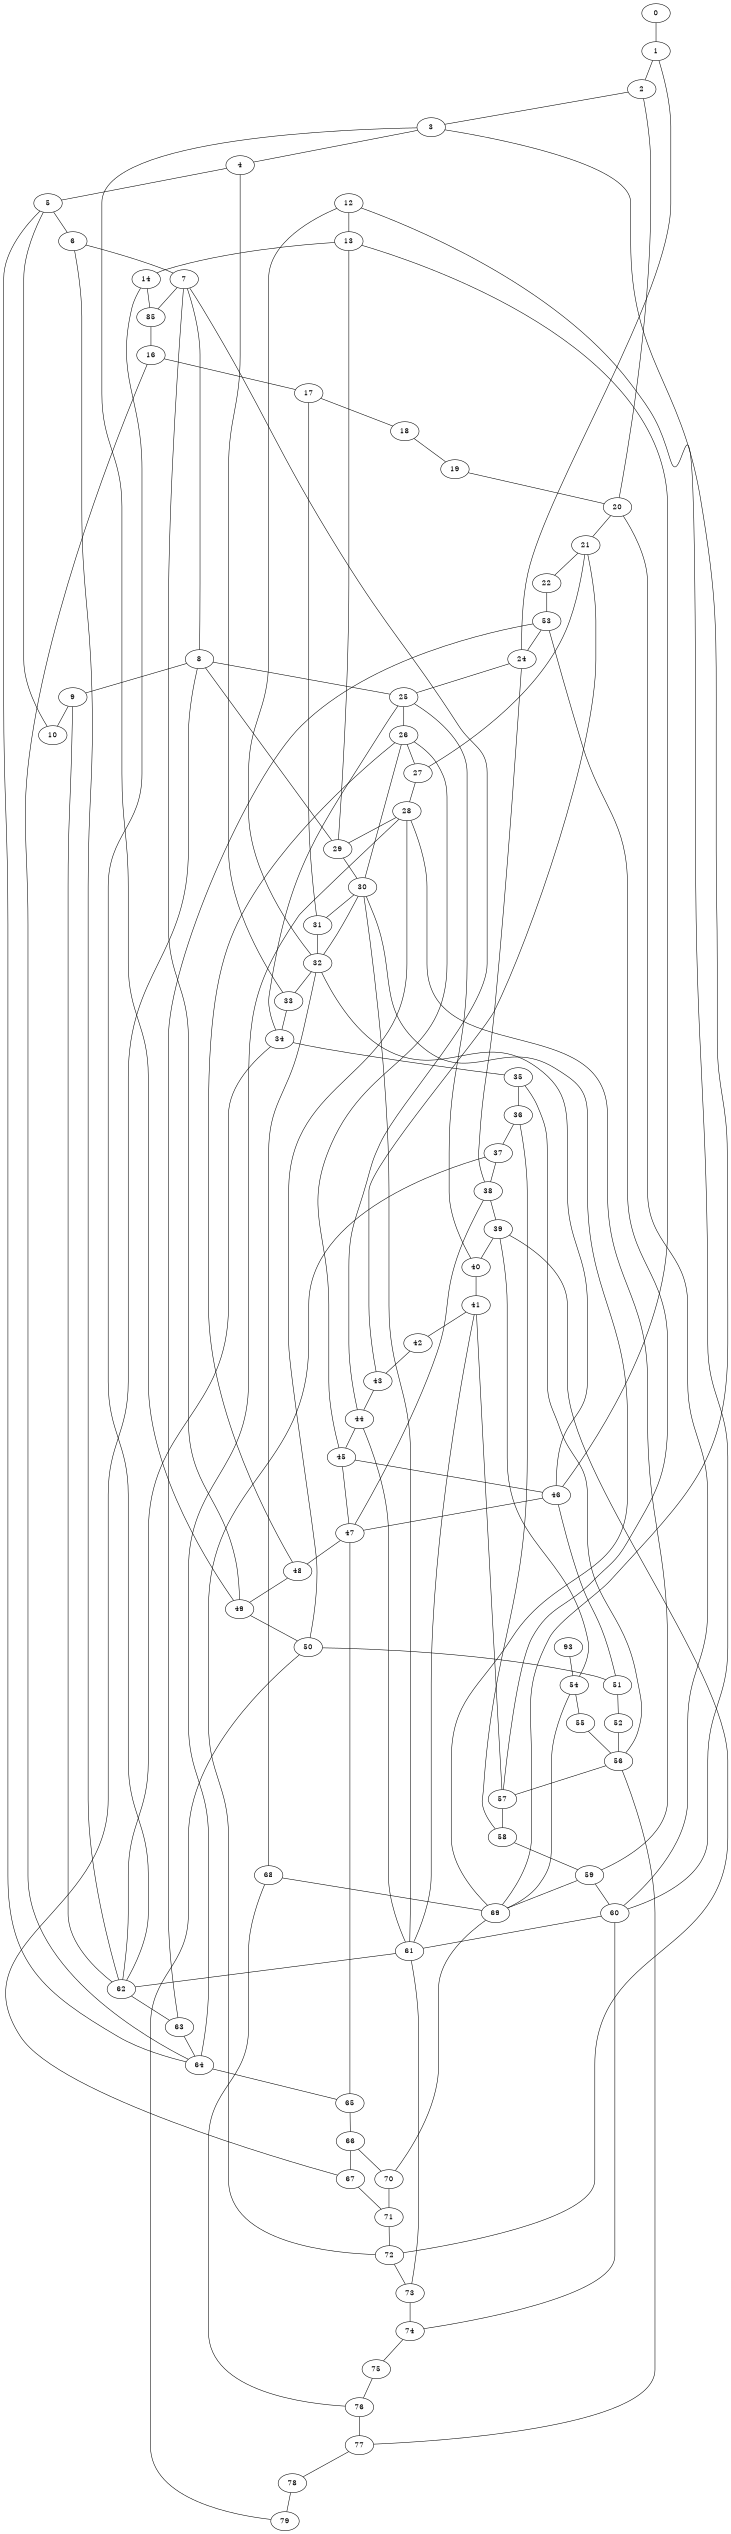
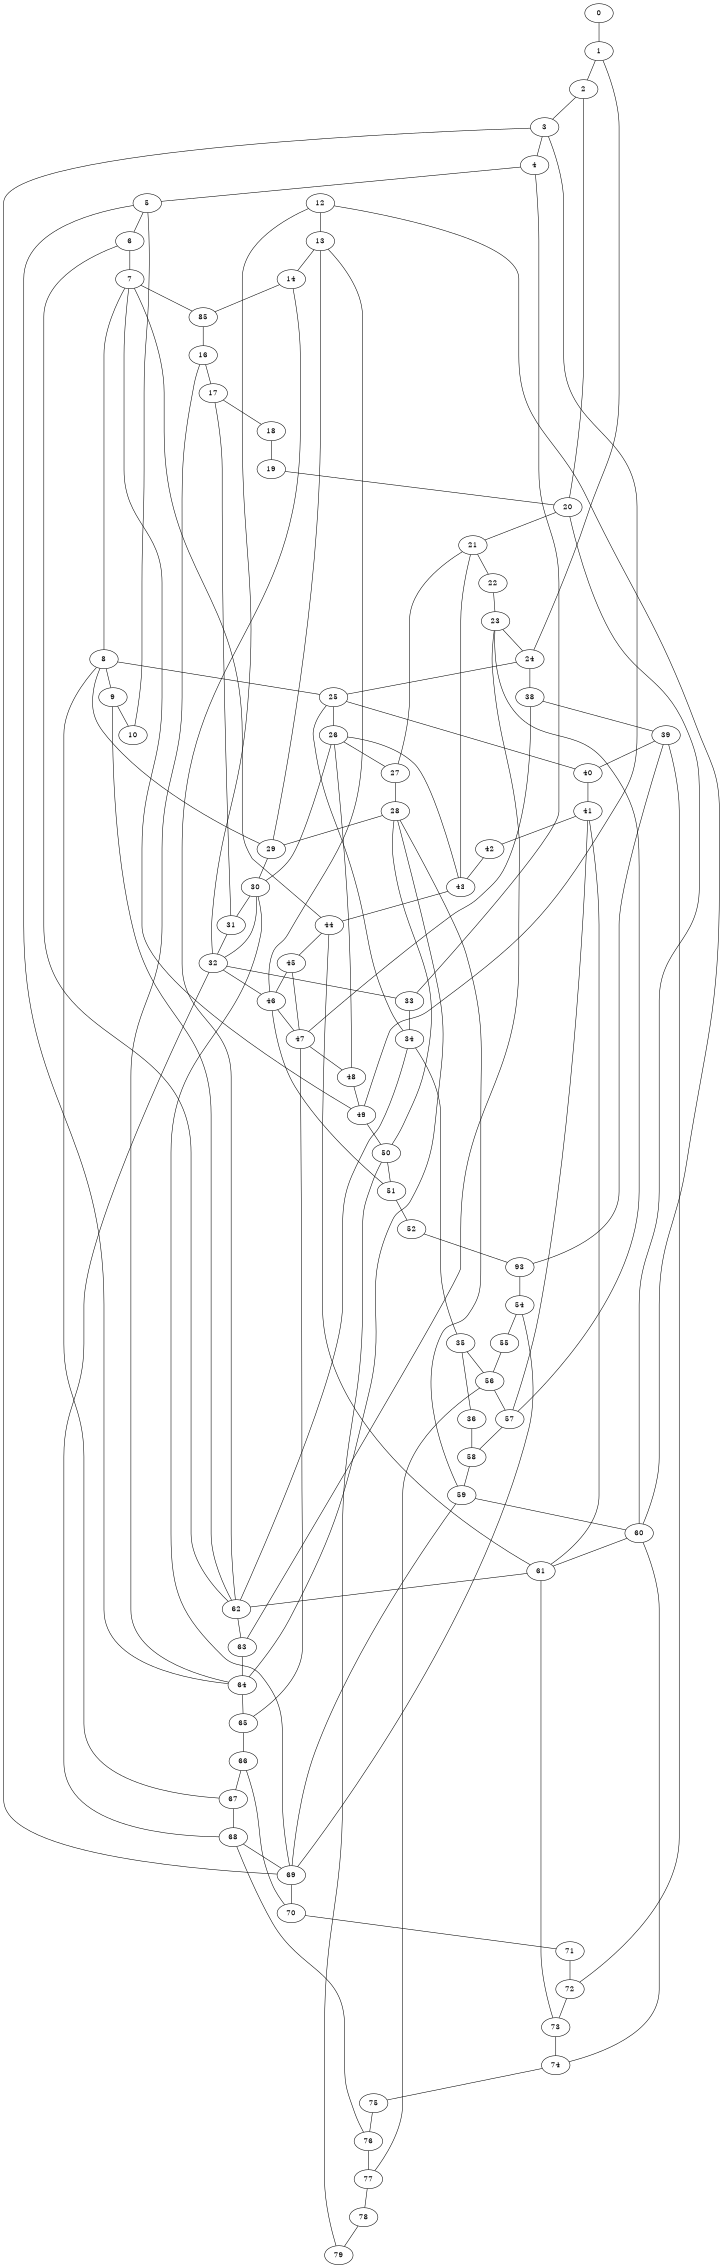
node "53": label "53" -> "23"
edge "26" -- "45": now "26" -- "43"
node "37": removed
edge "30" -- "61": removed
edge "39" -- "54": now "39" -- "93"
edge "52" -- "56": now "52" -- "93"
edge "67" -- "71": now "67" -- "68"
